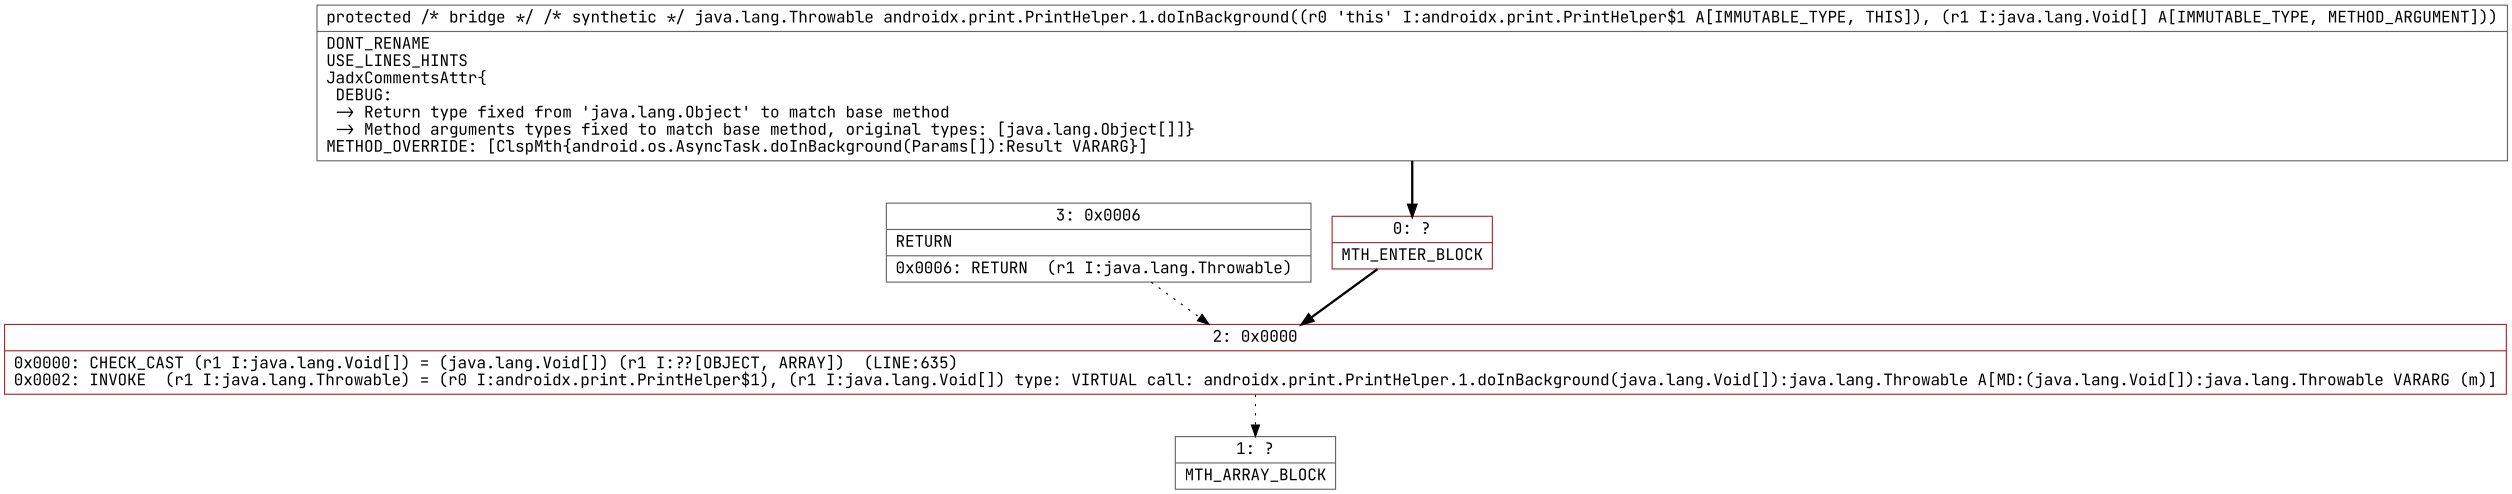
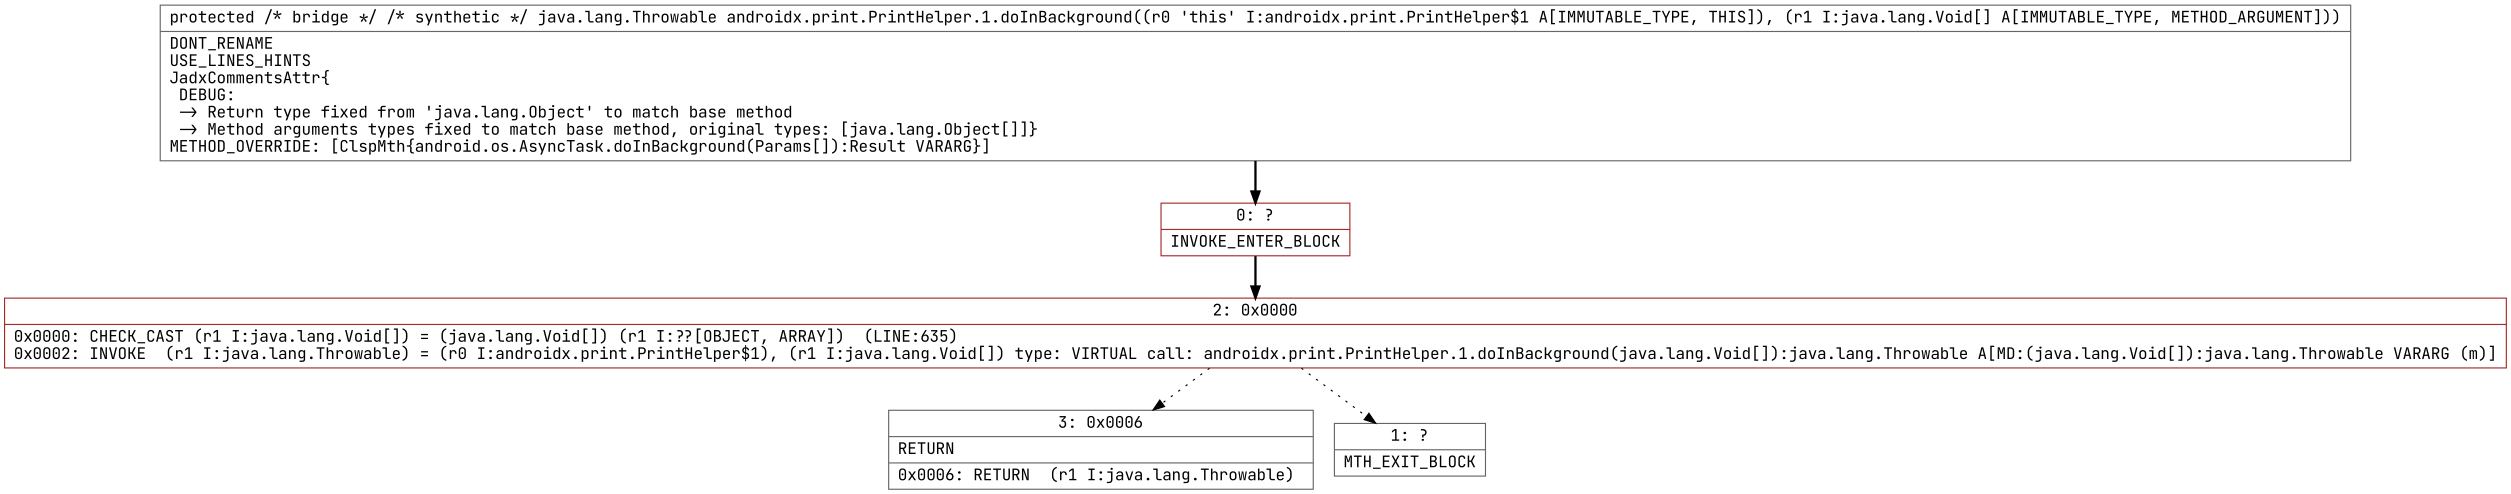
node "0: ?": text "MTH_ENTER_BLOCK" -> "INVOKE_ENTER_BLOCK"
edge "3: 0x0006" -> "2: 0x0000": reversed
node "1: ?": text "MTH_ARRAY_BLOCK" -> "MTH_EXIT_BLOCK"
